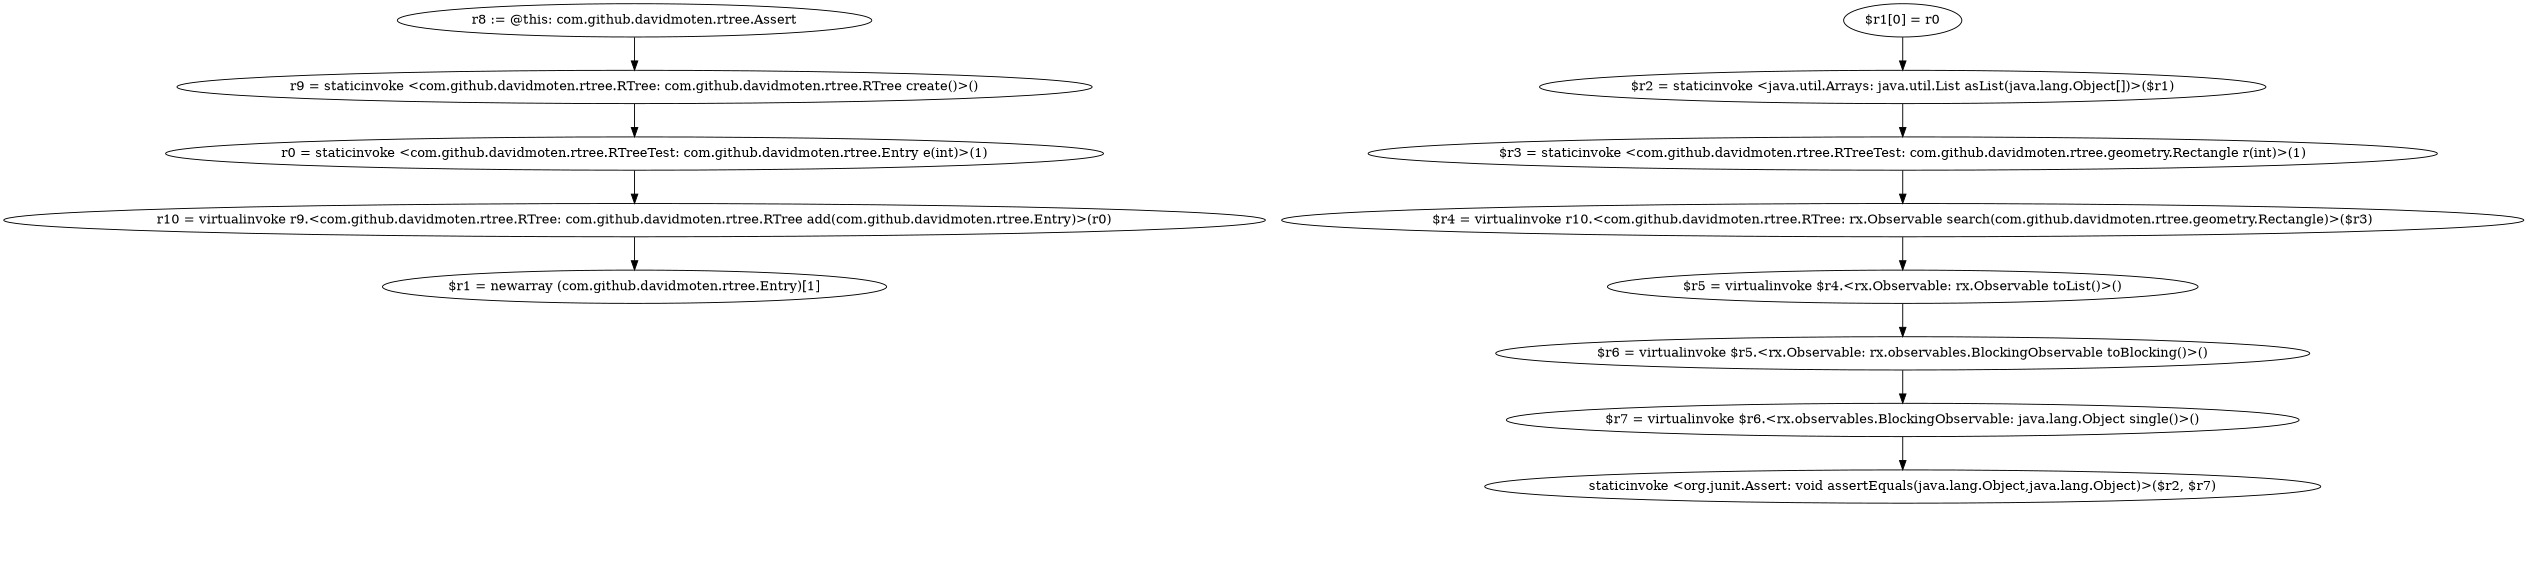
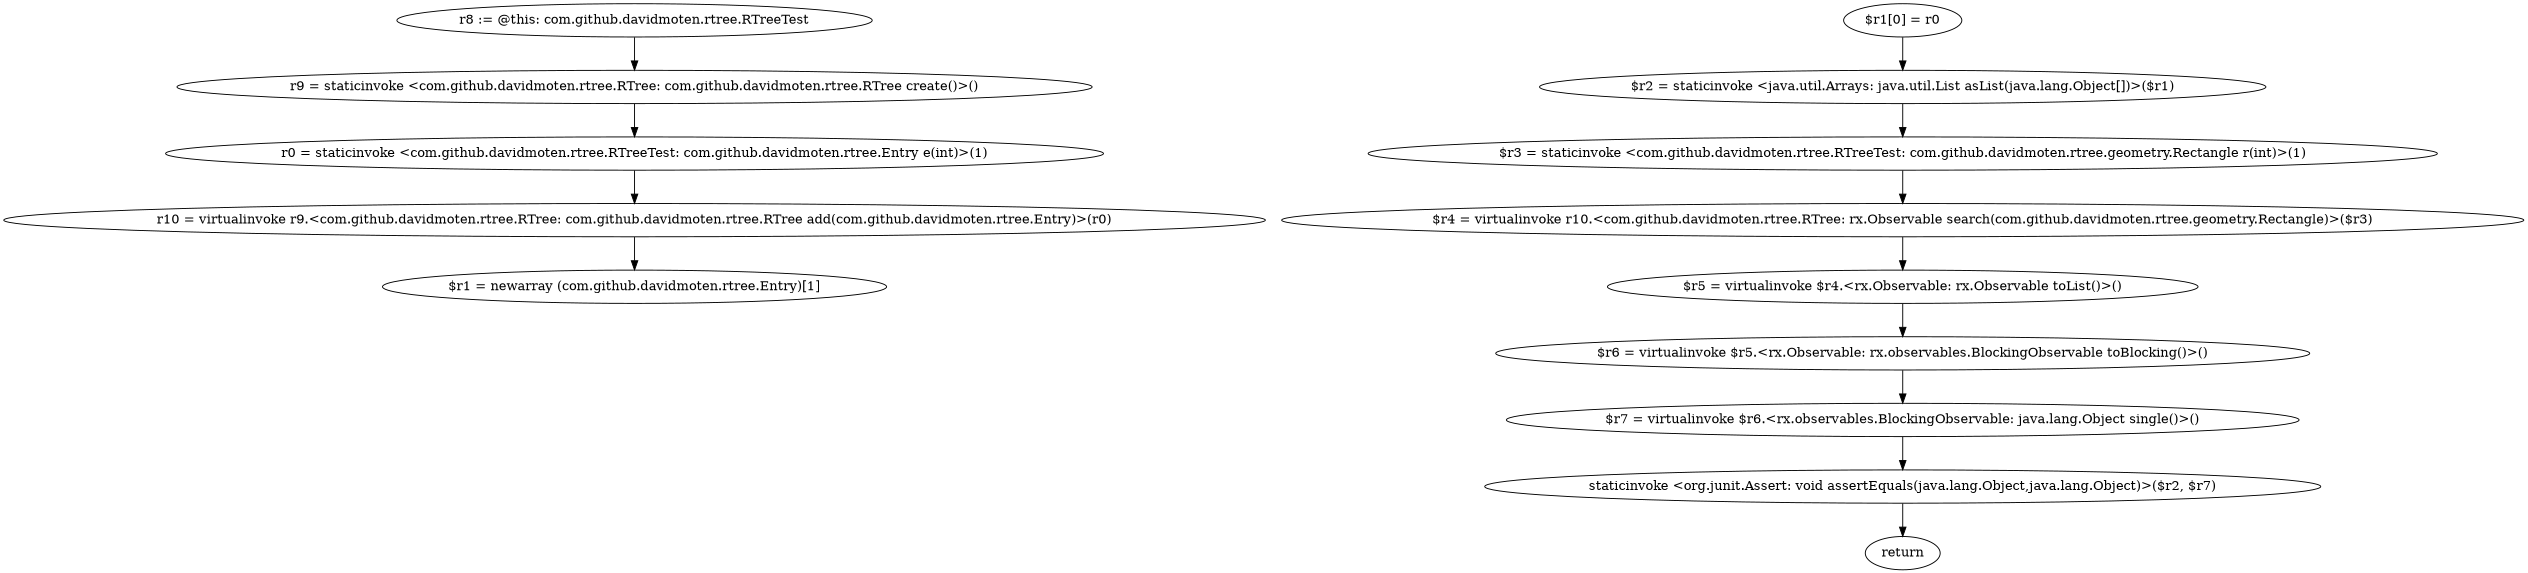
node "r8 := @this: com.github.davidmoten.rtree.Assert": label "r8 := @this: com.github.davidmoten.rtree.Assert" -> "r8 := @this: com.github.davidmoten.rtree.RTreeTest"
node "return": added
